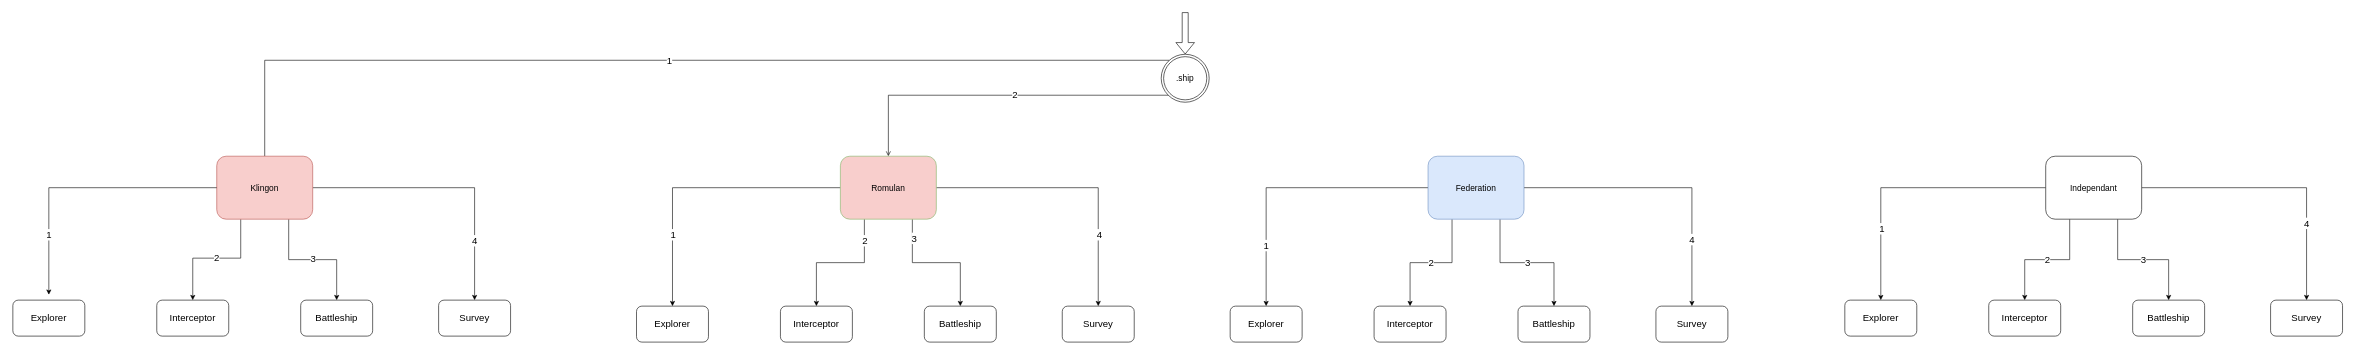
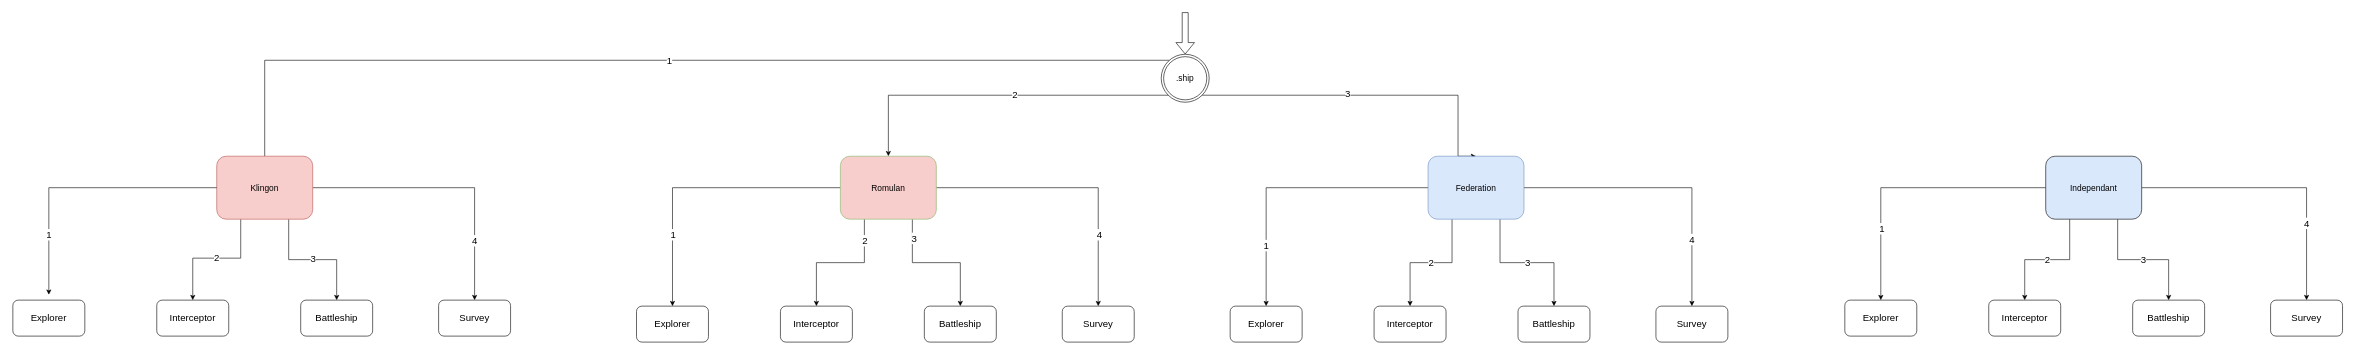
edge ".ship" -> "Federation": added, label "3"
edge ".ship" -> "Romulan": arrowhead open -> classic
node "Independant": fillcolor #ffffff -> #dae8fc
